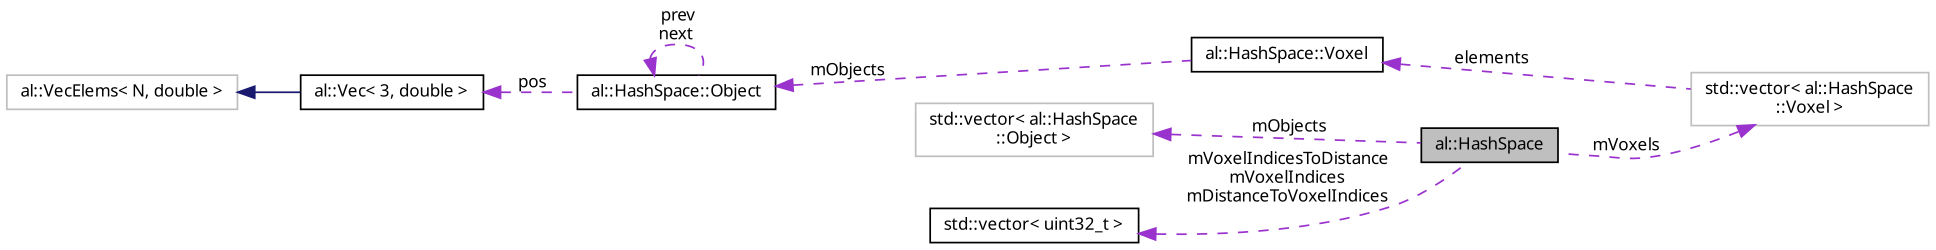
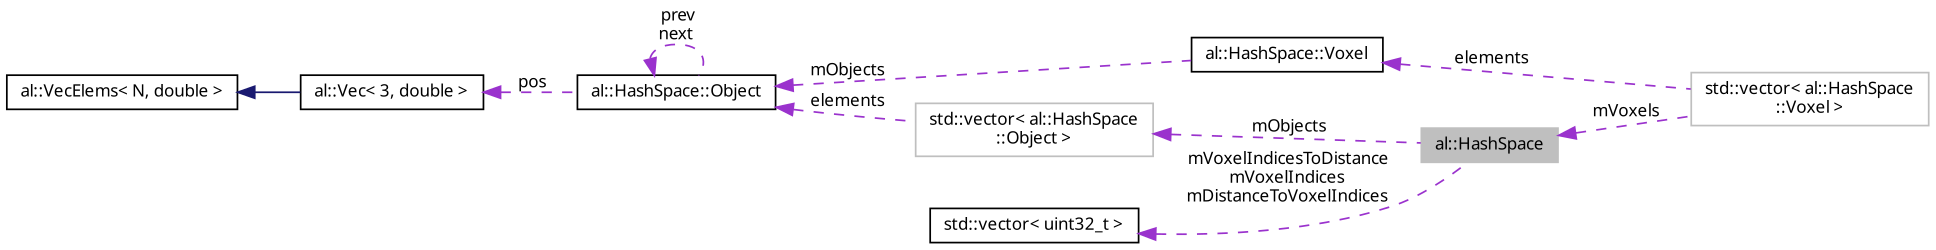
node "al::VecElems< N, double >": color grey75 -> black
edge "std::vector< al::HashSpace ::Object >" -> "al::HashSpace::Object": added, label "elements"
node "al::HashSpace": color black -> grey75
edge "al::HashSpace" -> "std::vector< al::HashSpace ::Voxel >": reversed
